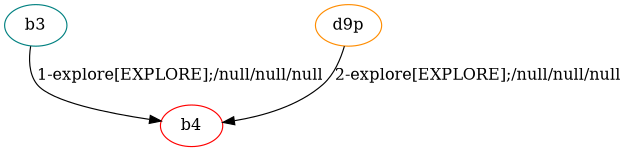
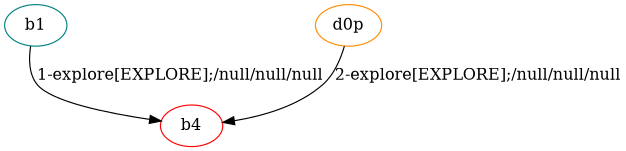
node "b3": label "b3" -> "b1"
node "d9p": label "d9p" -> "d0p"
